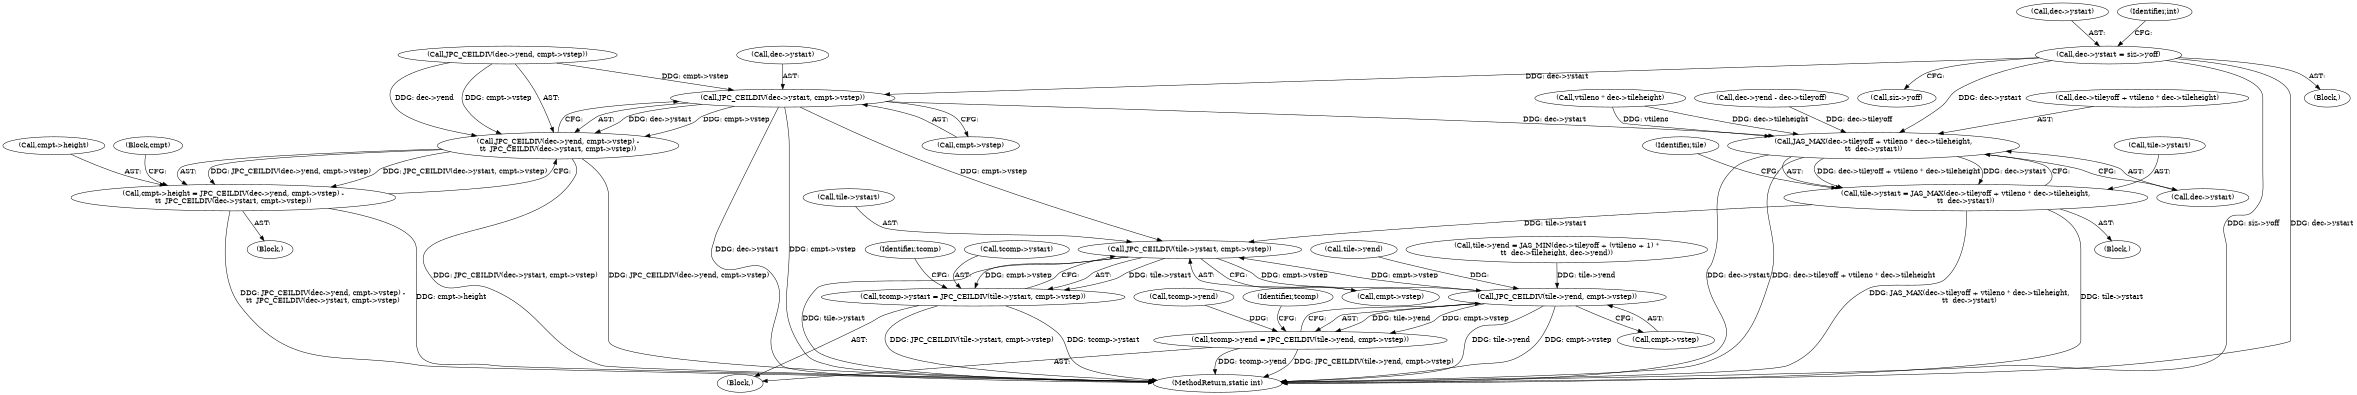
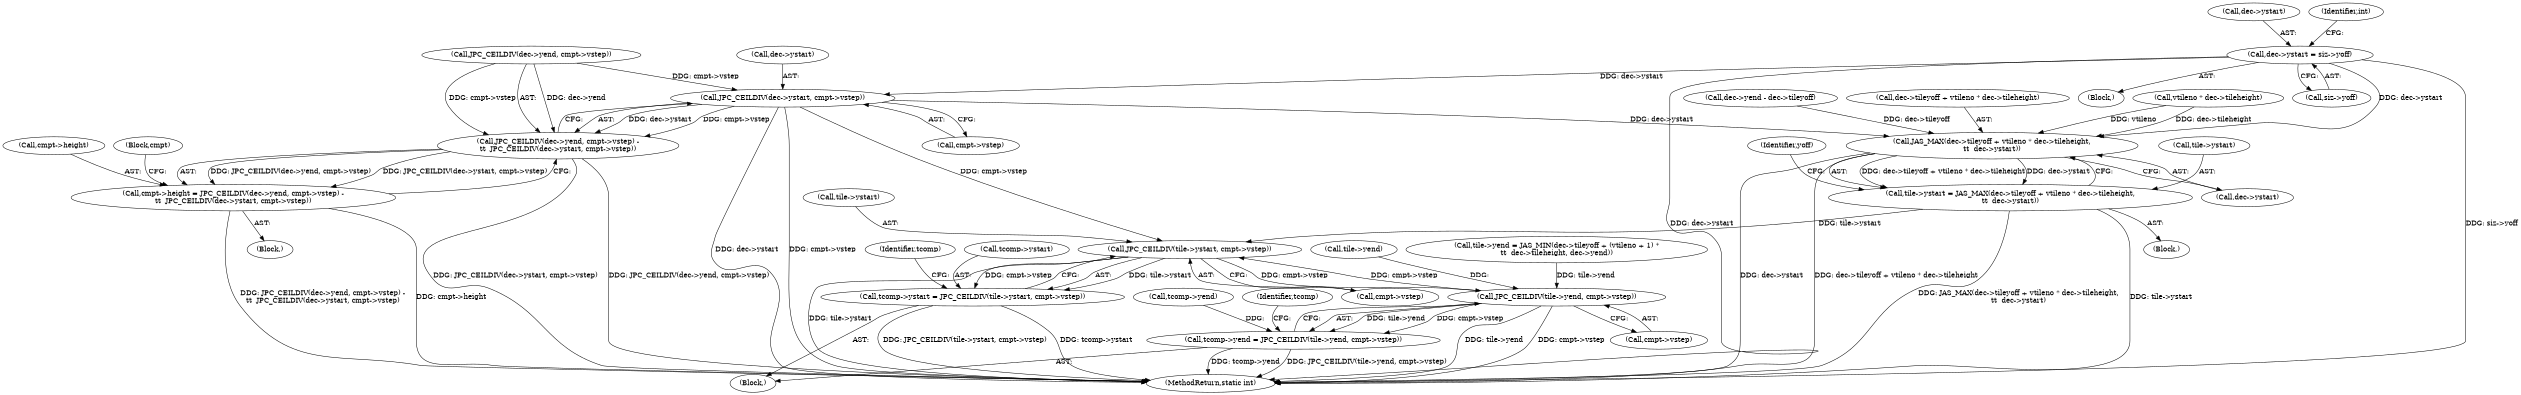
edge "(Call,siz->yoff)" -> "(Call,dec->ystart = siz->yoff)": added, label "AST:"
node "(Identifier,tile)": label "(Identifier,tile)" -> "(Identifier,yoff)"
